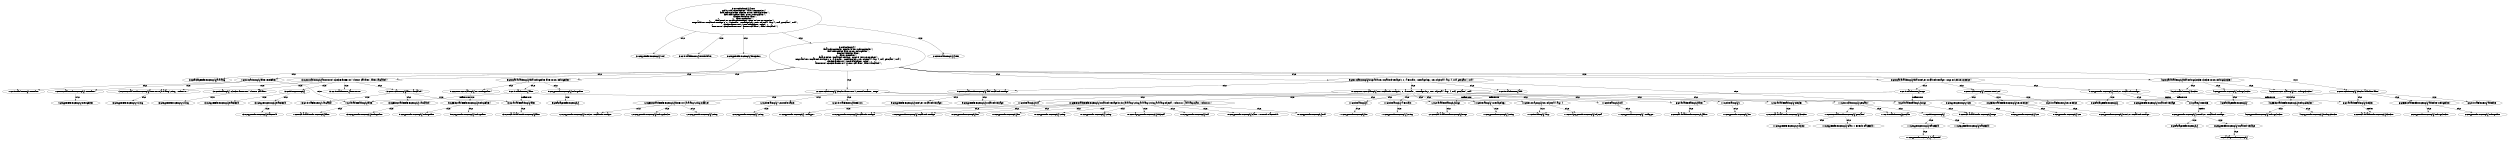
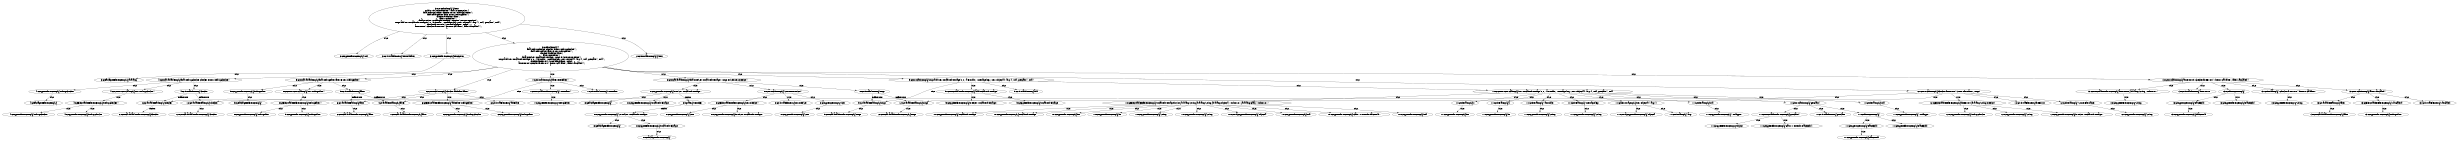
edge "5:CtVirtualElement@filter" -> "13:CtVariableReadImpl@filter": removed, label "Define-Use"
